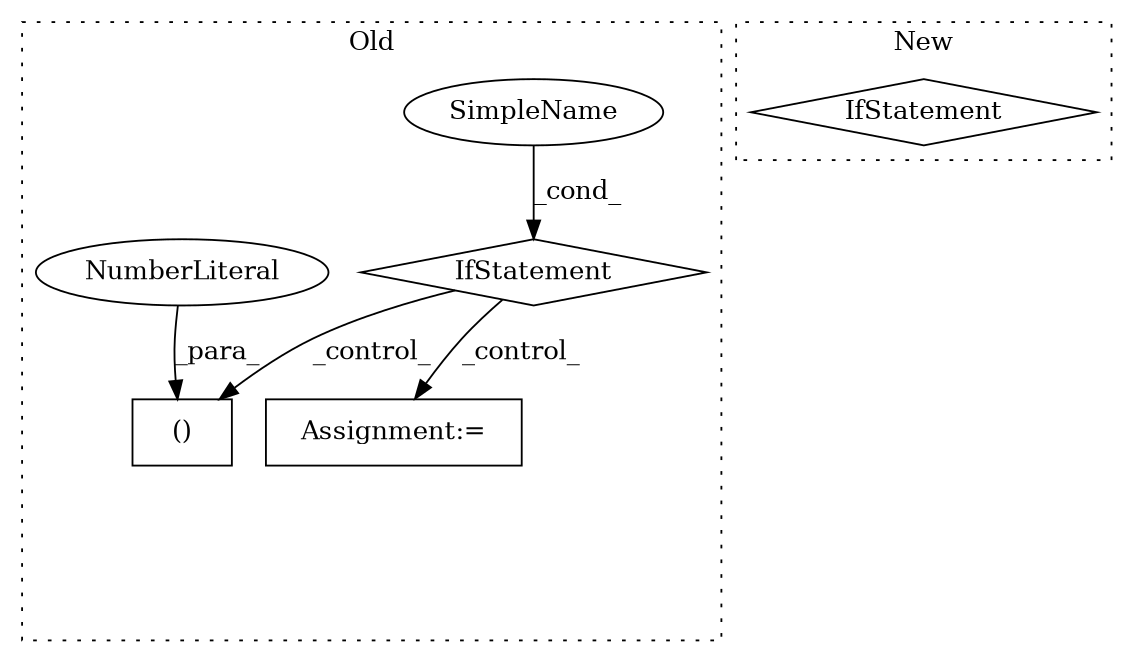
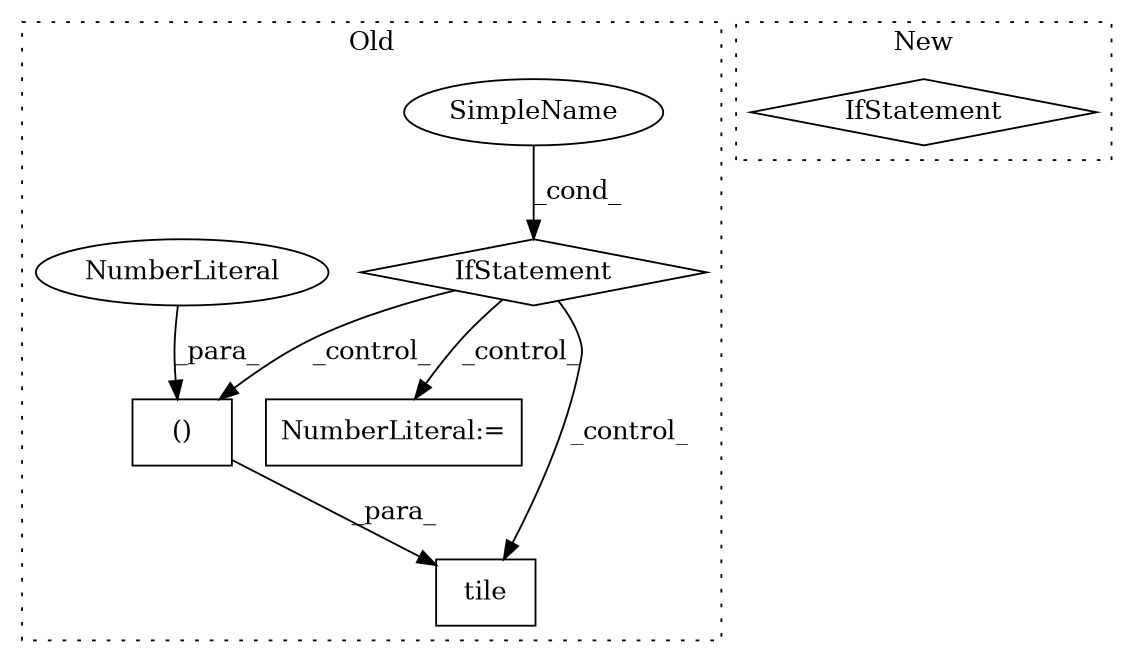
node "Assignment:=": label "Assignment:=" -> "NumberLiteral:="
node "tile": added
